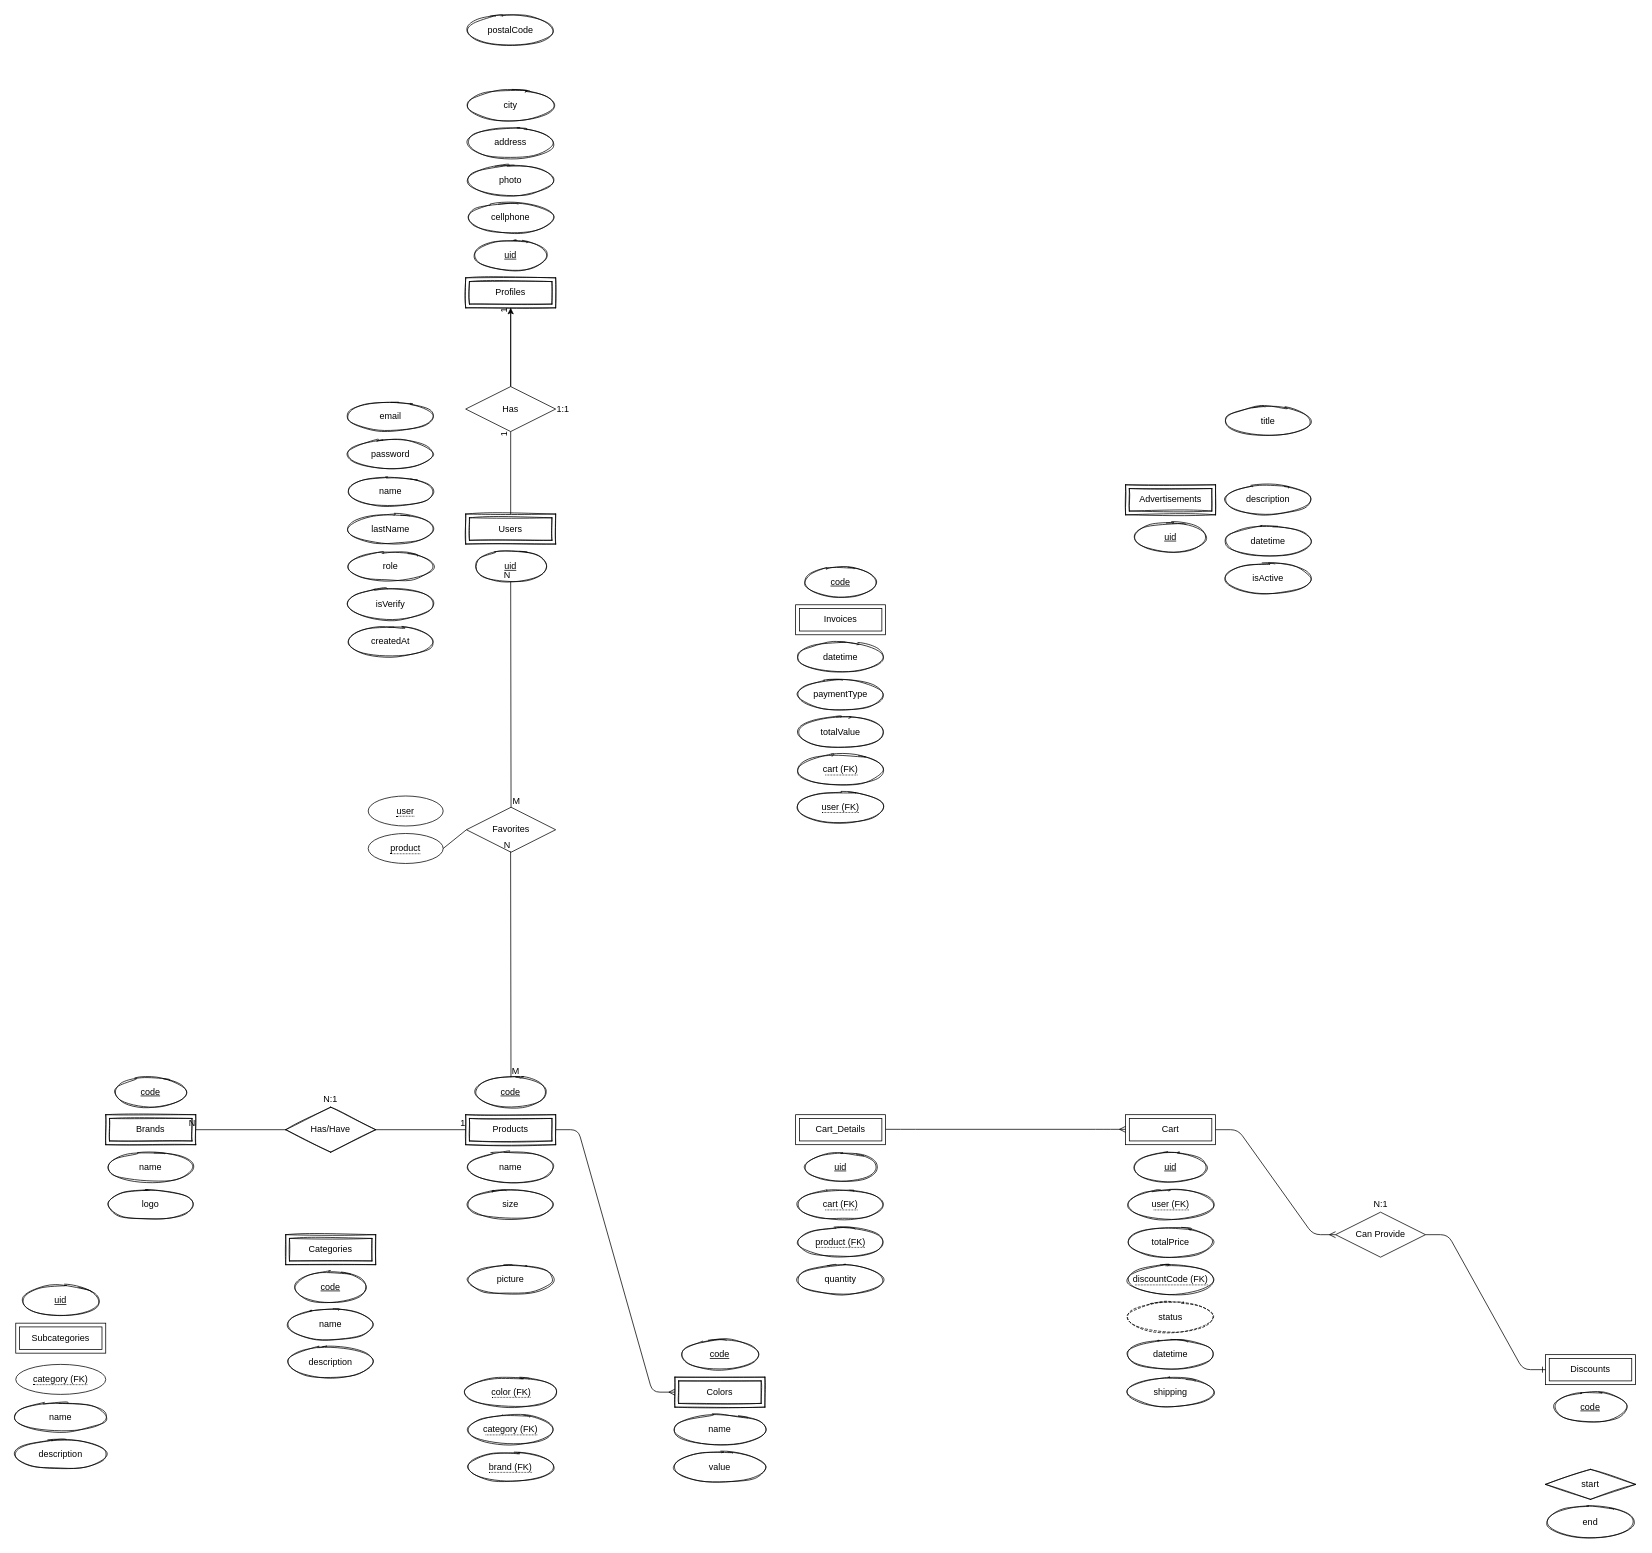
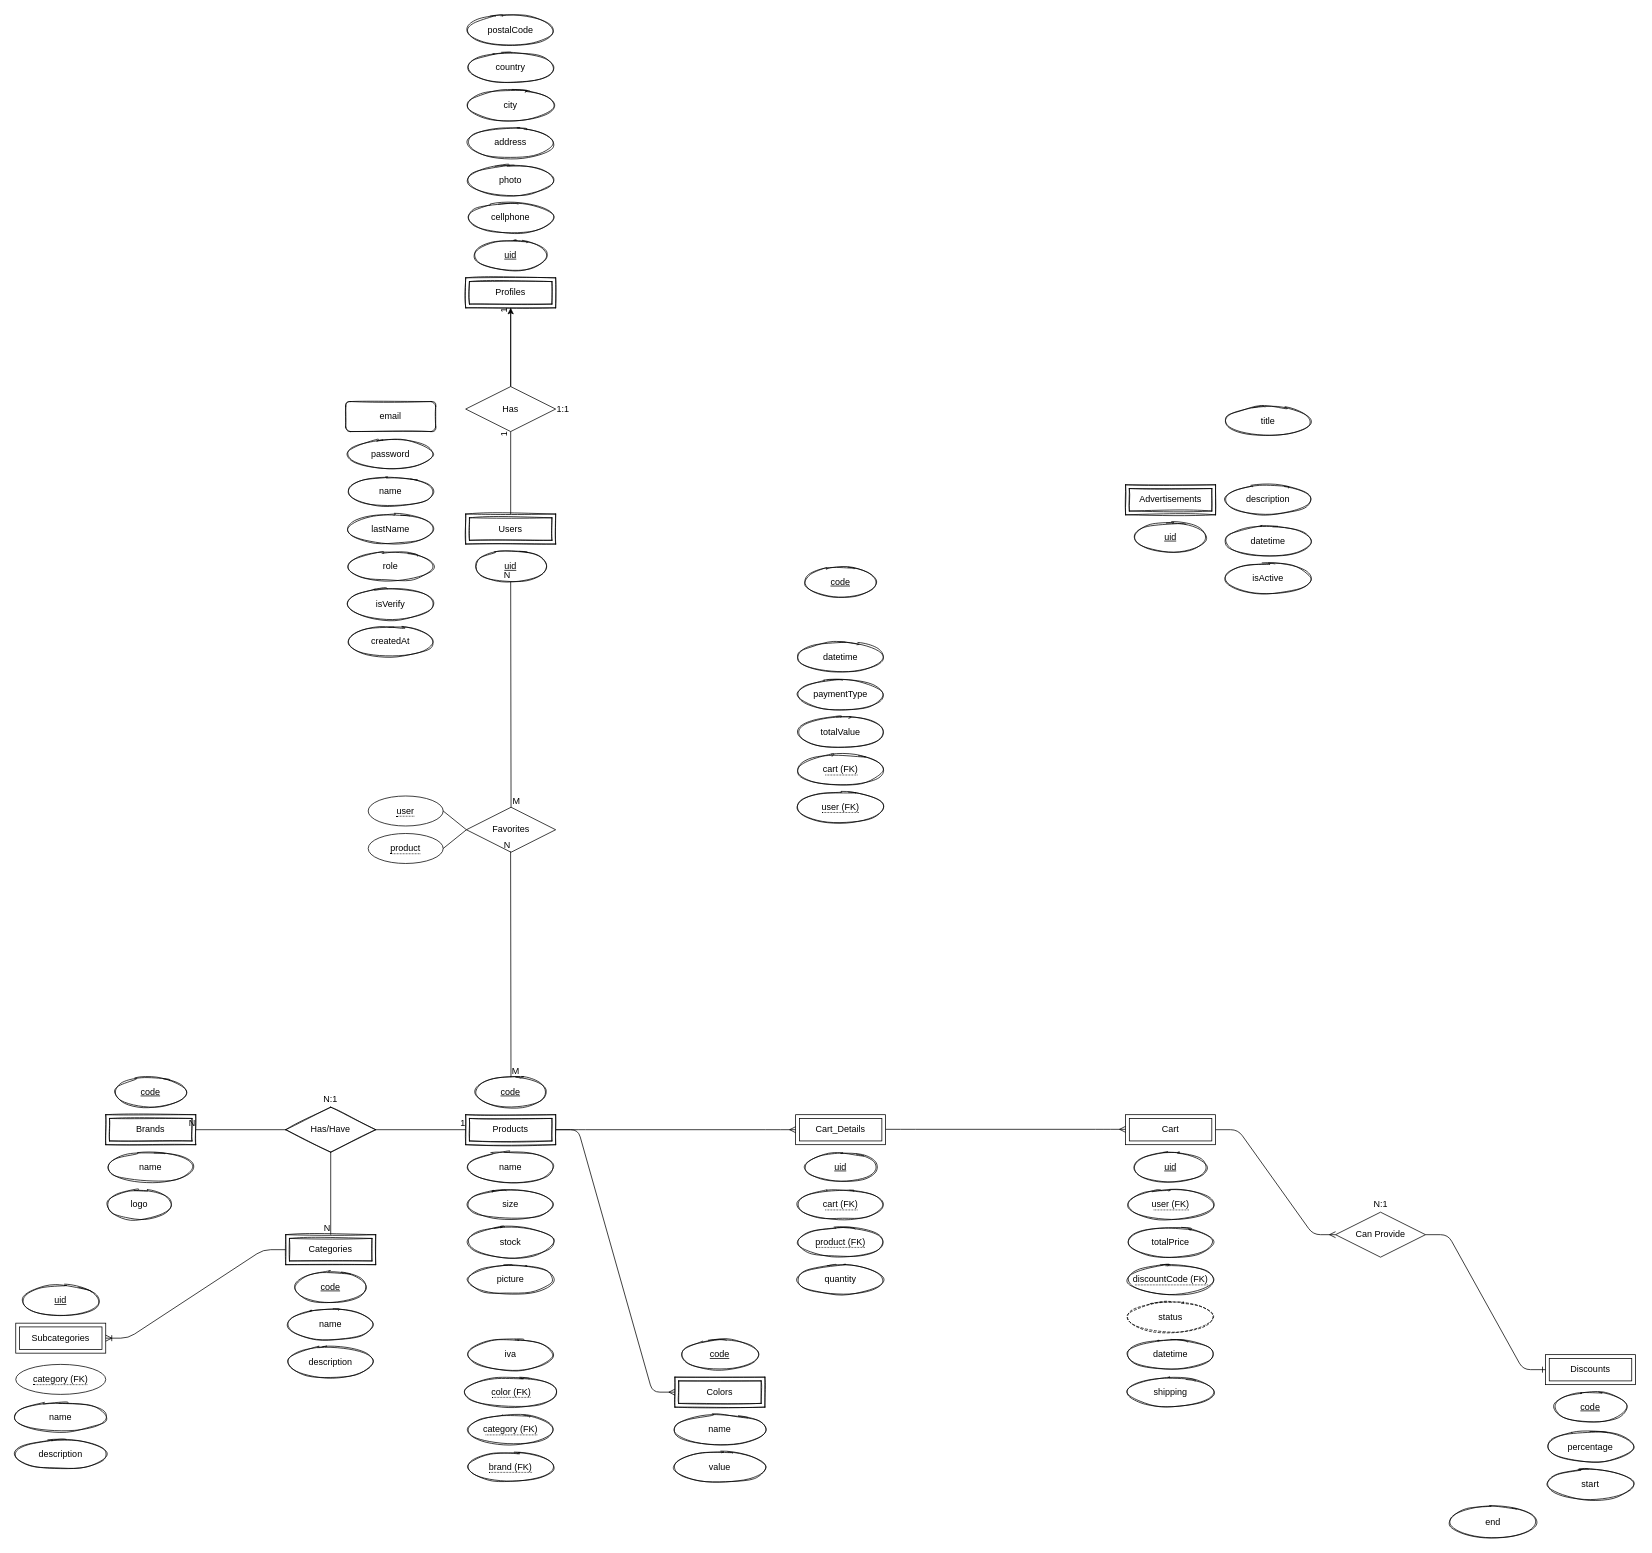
node "country": added
node "email": shape ellipse -> rounded rectangle
node "Invoices": removed
edge "user" -- "Favorites": added
edge "Products" -> "Cart_Details": added
edge "Has/Have" -- "Categories": added, label "N"
node "logo": size 90x30 -> 68x30
node "stock": added
edge "Categories" -> "Subcategories": added
node "iva": added
node "percentage": added
node "start": shape diamond -> ellipse
node "end": moved (1590, 1522) -> (1493, 1522)
